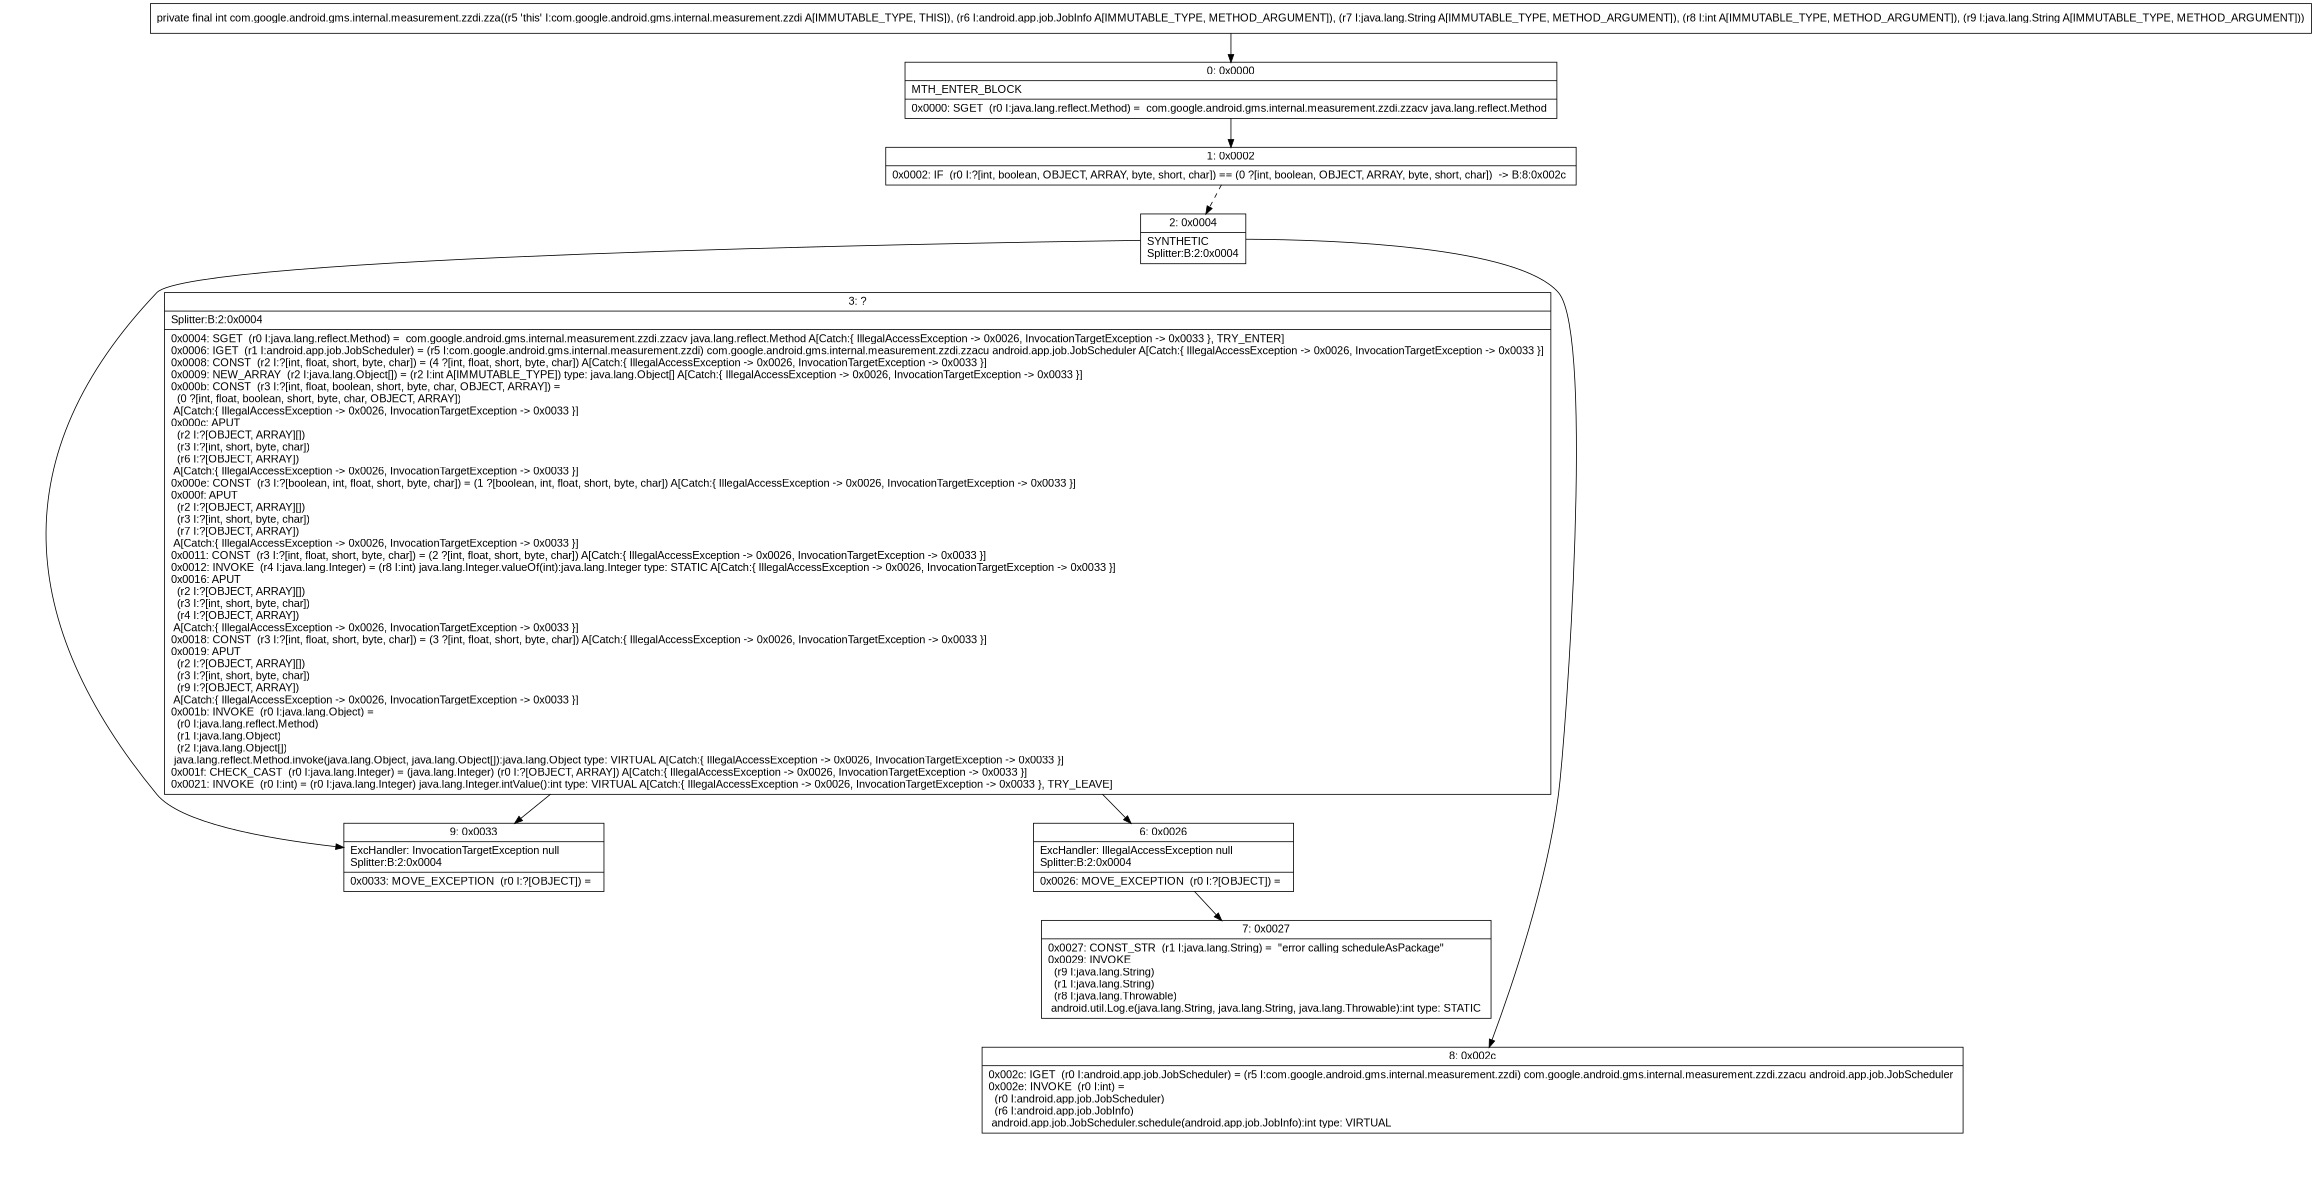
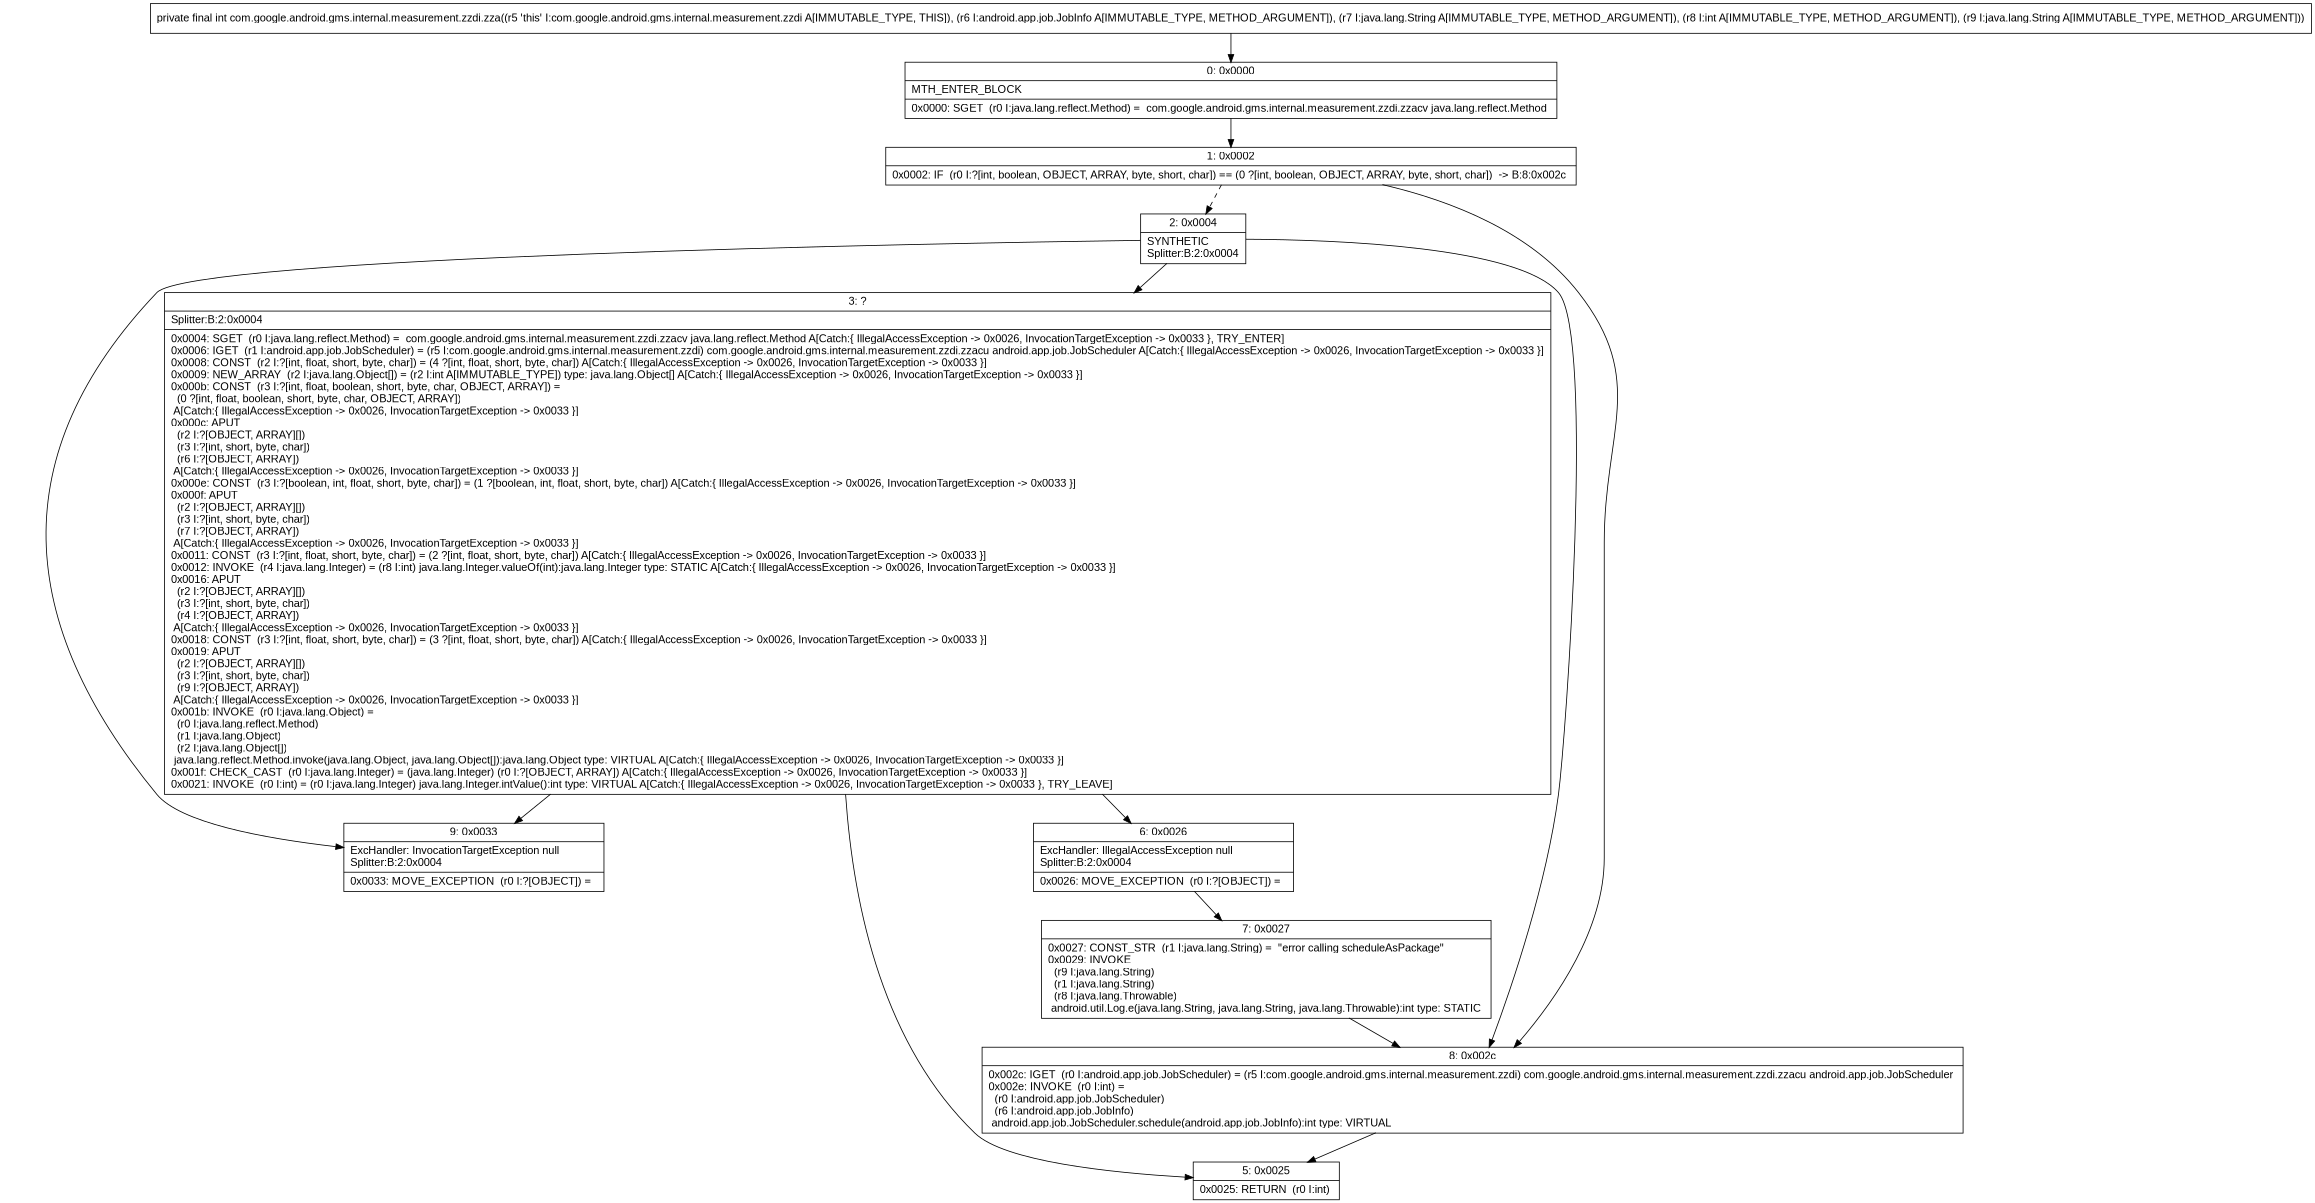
edge "2: 0x0004" -> "3: ?": added
edge "1: 0x0002" -> "8: 0x002c": added
edge "7: 0x0027" -> "8: 0x002c": added
node "5: 0x0025": added
